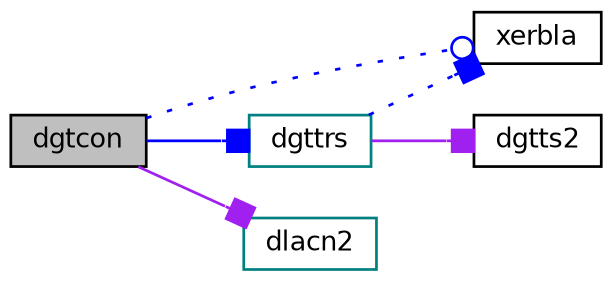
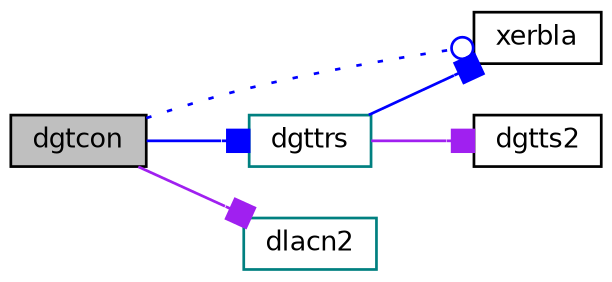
edge "dgttrs" -> "xerbla": style dotted -> solid
